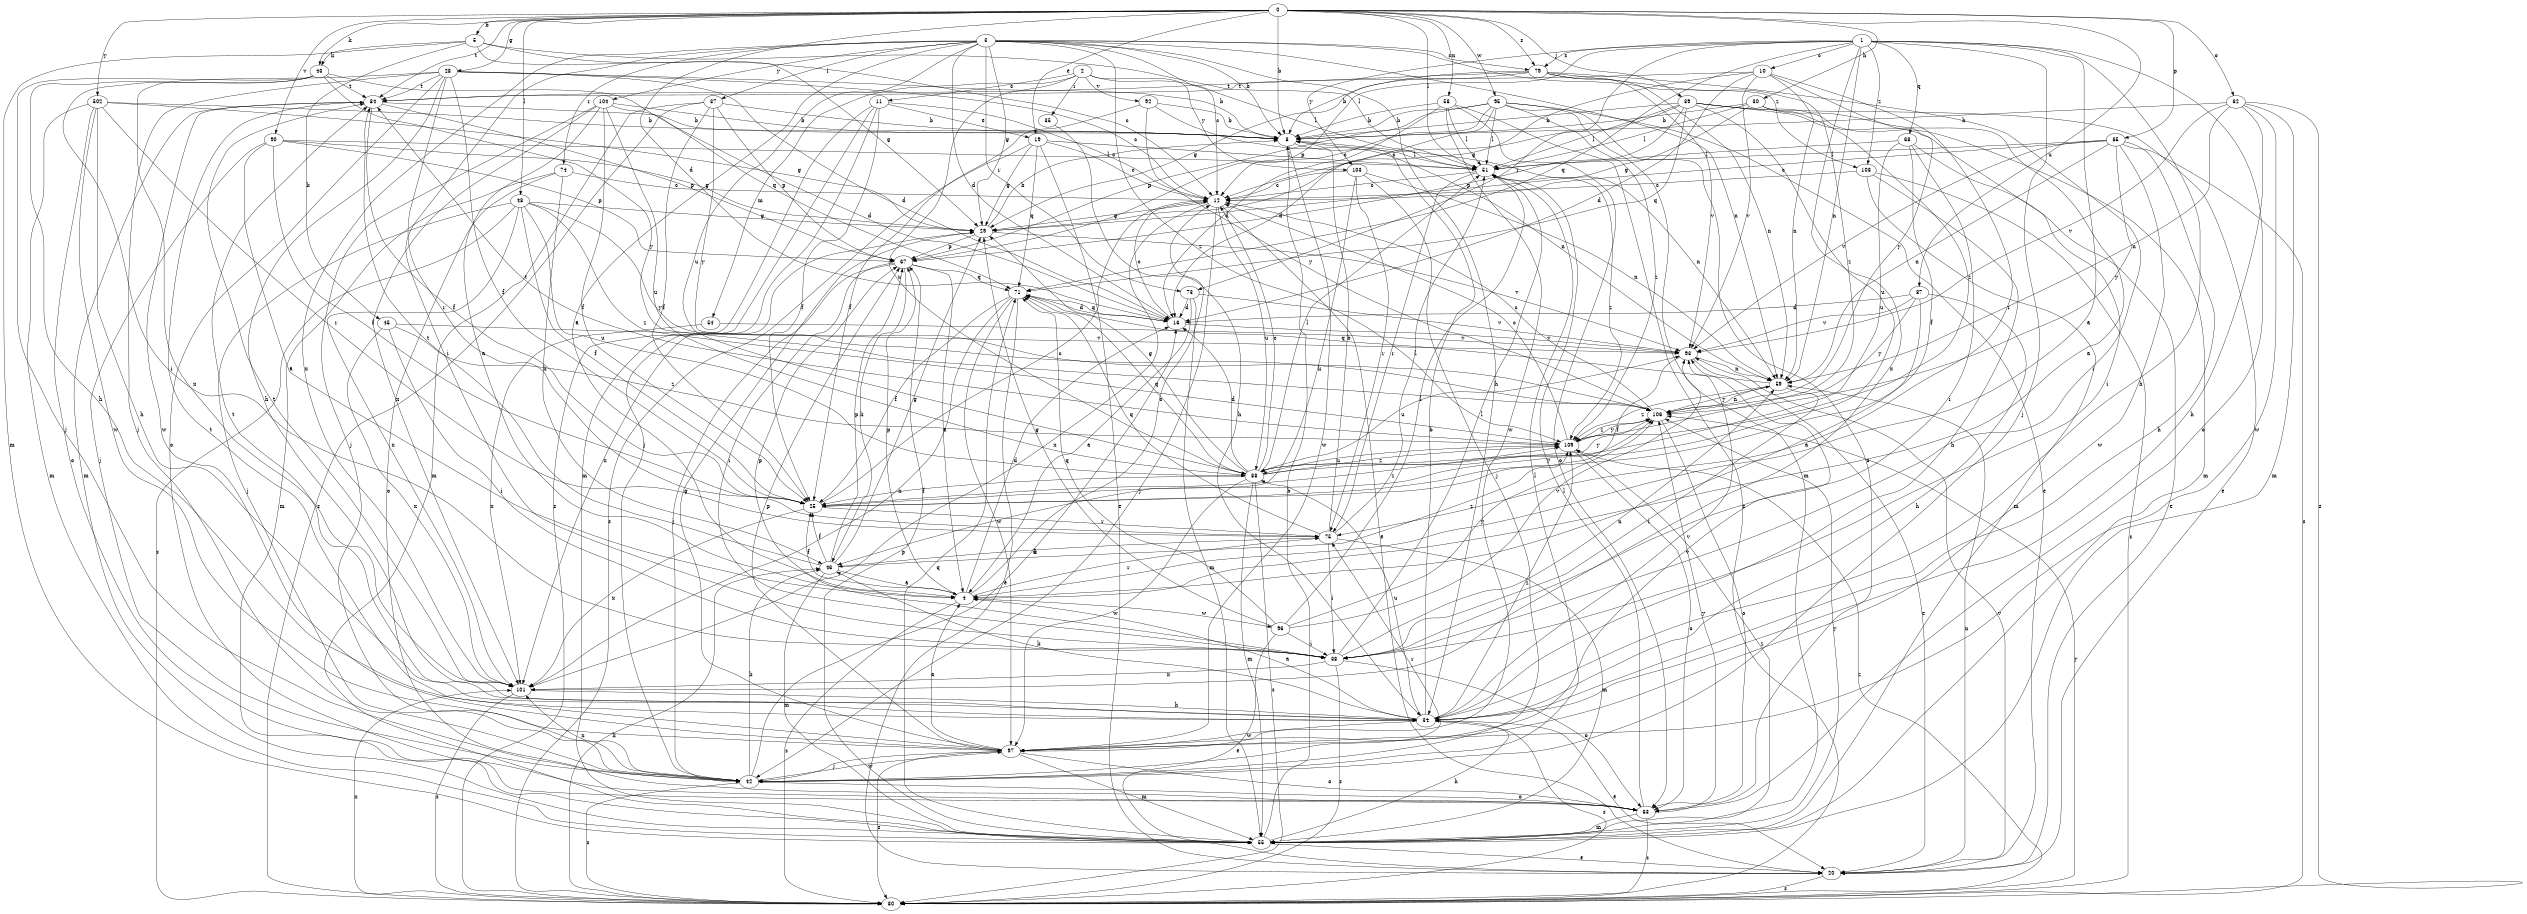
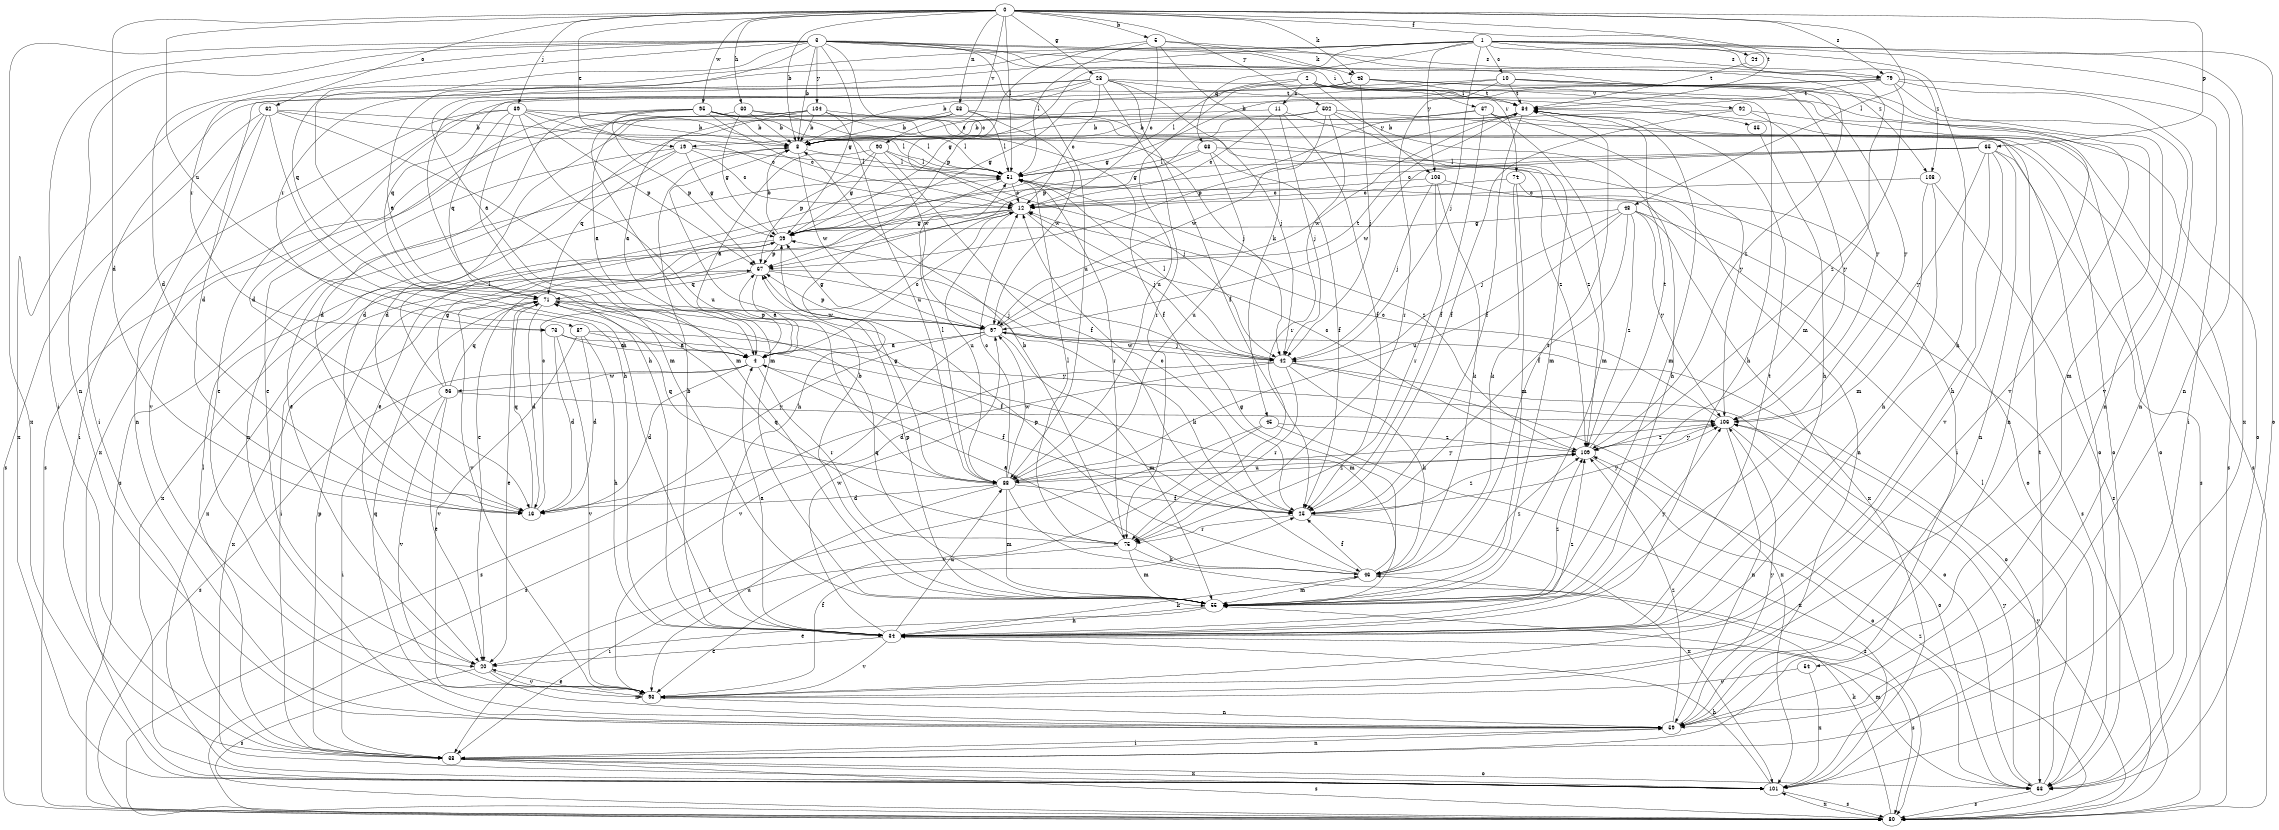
node "24": added
edge "16" -> "93": removed, label "v"
edge "51" -> "34": added, label "h"
edge "11" -> "55": removed, label "m"
